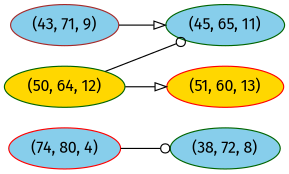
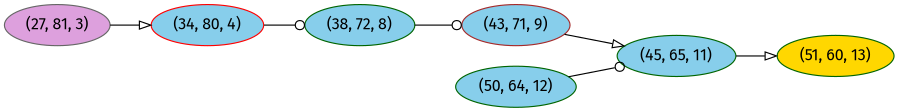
node "(27, 81, 3)": added
edge "(38, 72, 8)" -> "(43, 71, 9)": added
node "(50, 64, 12)": fillcolor gold -> skyblue
edge "(50, 64, 12)" -> "(51, 60, 13)": now "(45, 65, 11)" -> "(51, 60, 13)"
node "(51, 60, 13)": color red -> darkgreen
node "(74, 80, 4)": label "(74, 80, 4)" -> "(34, 80, 4)"
